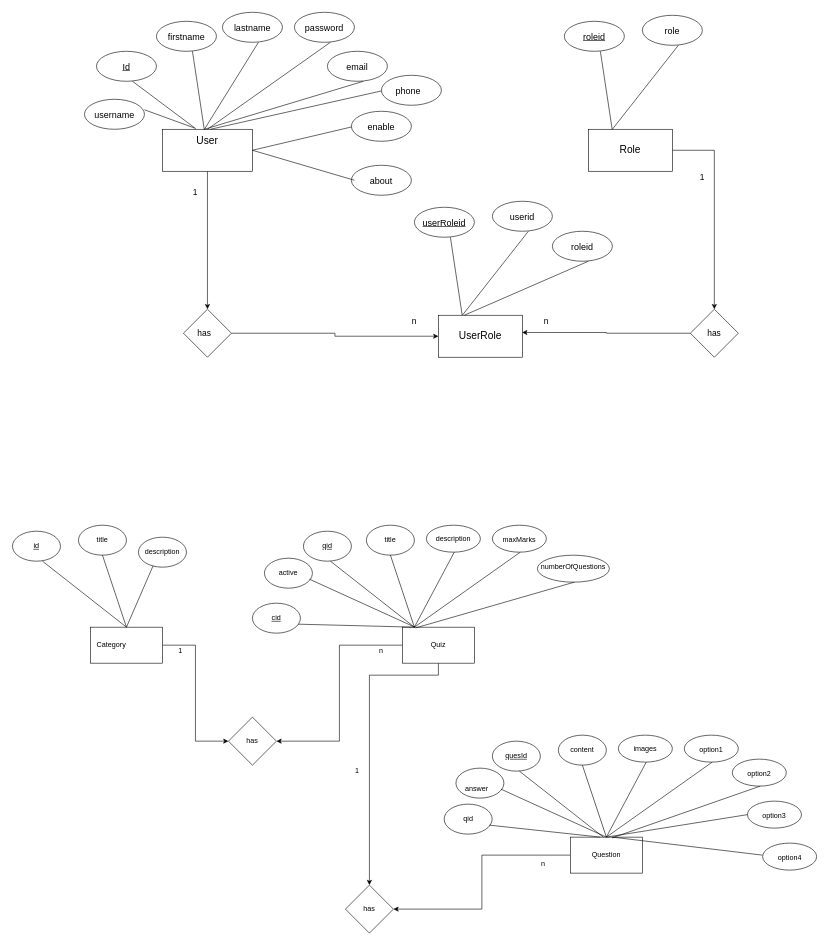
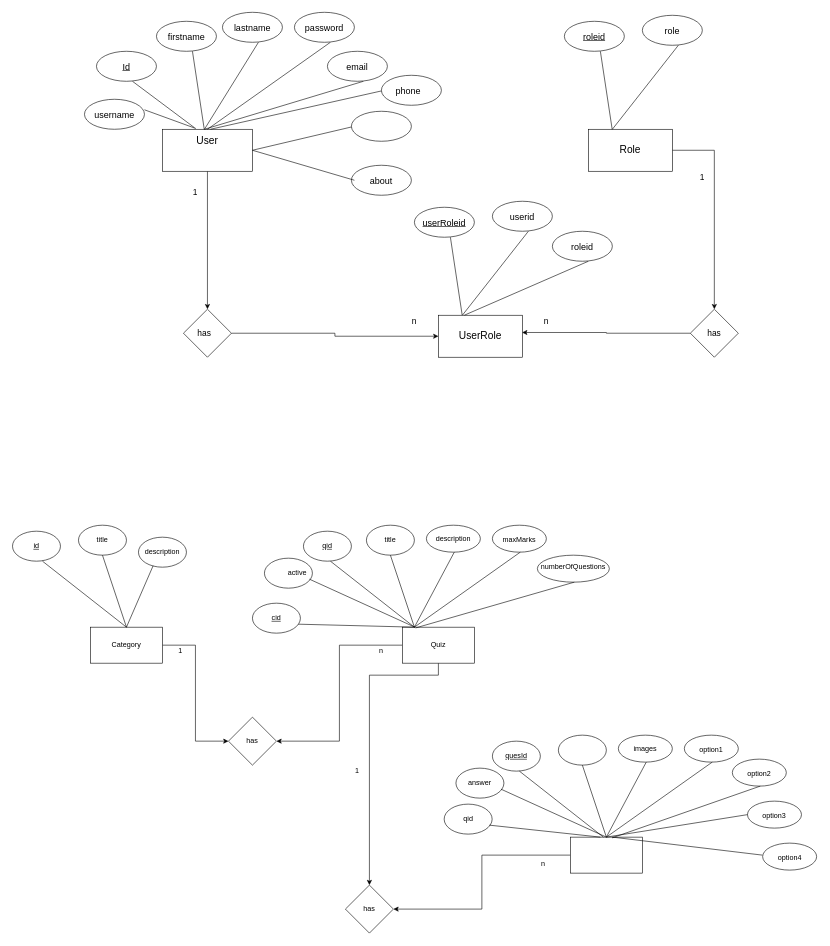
node "enable": removed
node "active": moved (288, 573) -> (297, 573)
node "Category": moved (111, 645) -> (126, 645)
node "content": removed
node "answer": moved (477, 789) -> (480, 783)
node "Question": removed
